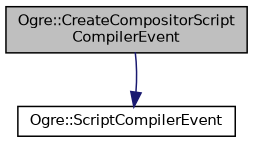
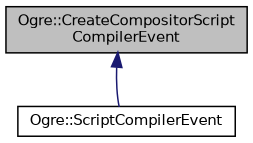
edge "Ogre::CreateCompositorScript CompilerEvent" -> "Ogre::ScriptCompilerEvent": reversed
